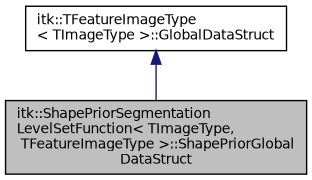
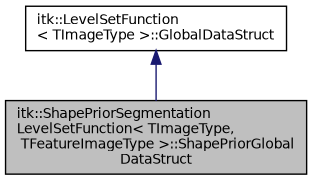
node "itk::TFeatureImageType < TImageType >::GlobalDataStruct": label "itk::TFeatureImageType < TImageType >::GlobalDataStruct" -> "itk::LevelSetFunction < TImageType >::GlobalDataStruct"
